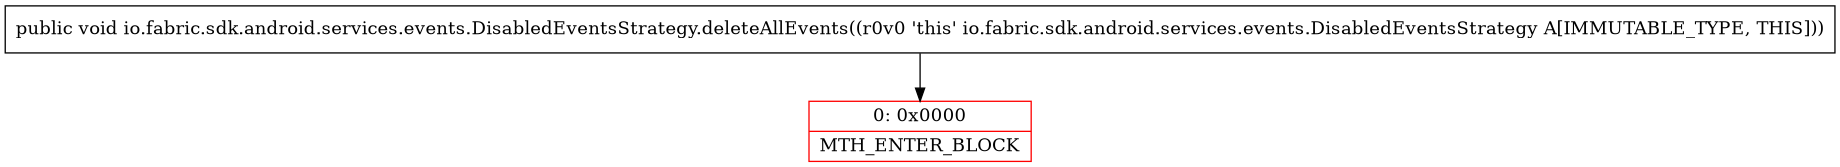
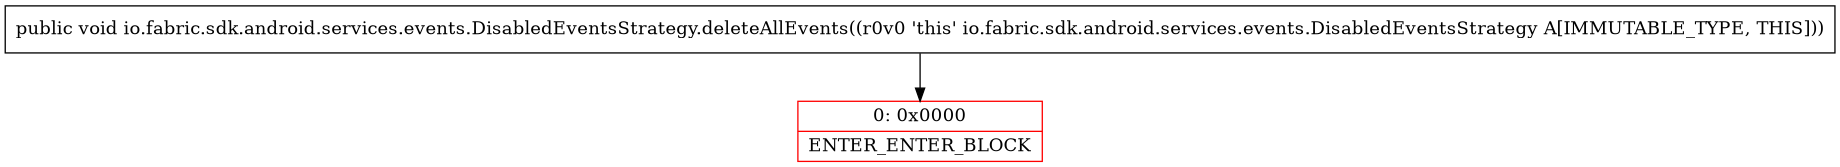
node "0: 0x0000": text "MTH_ENTER_BLOCK" -> "ENTER_ENTER_BLOCK"
